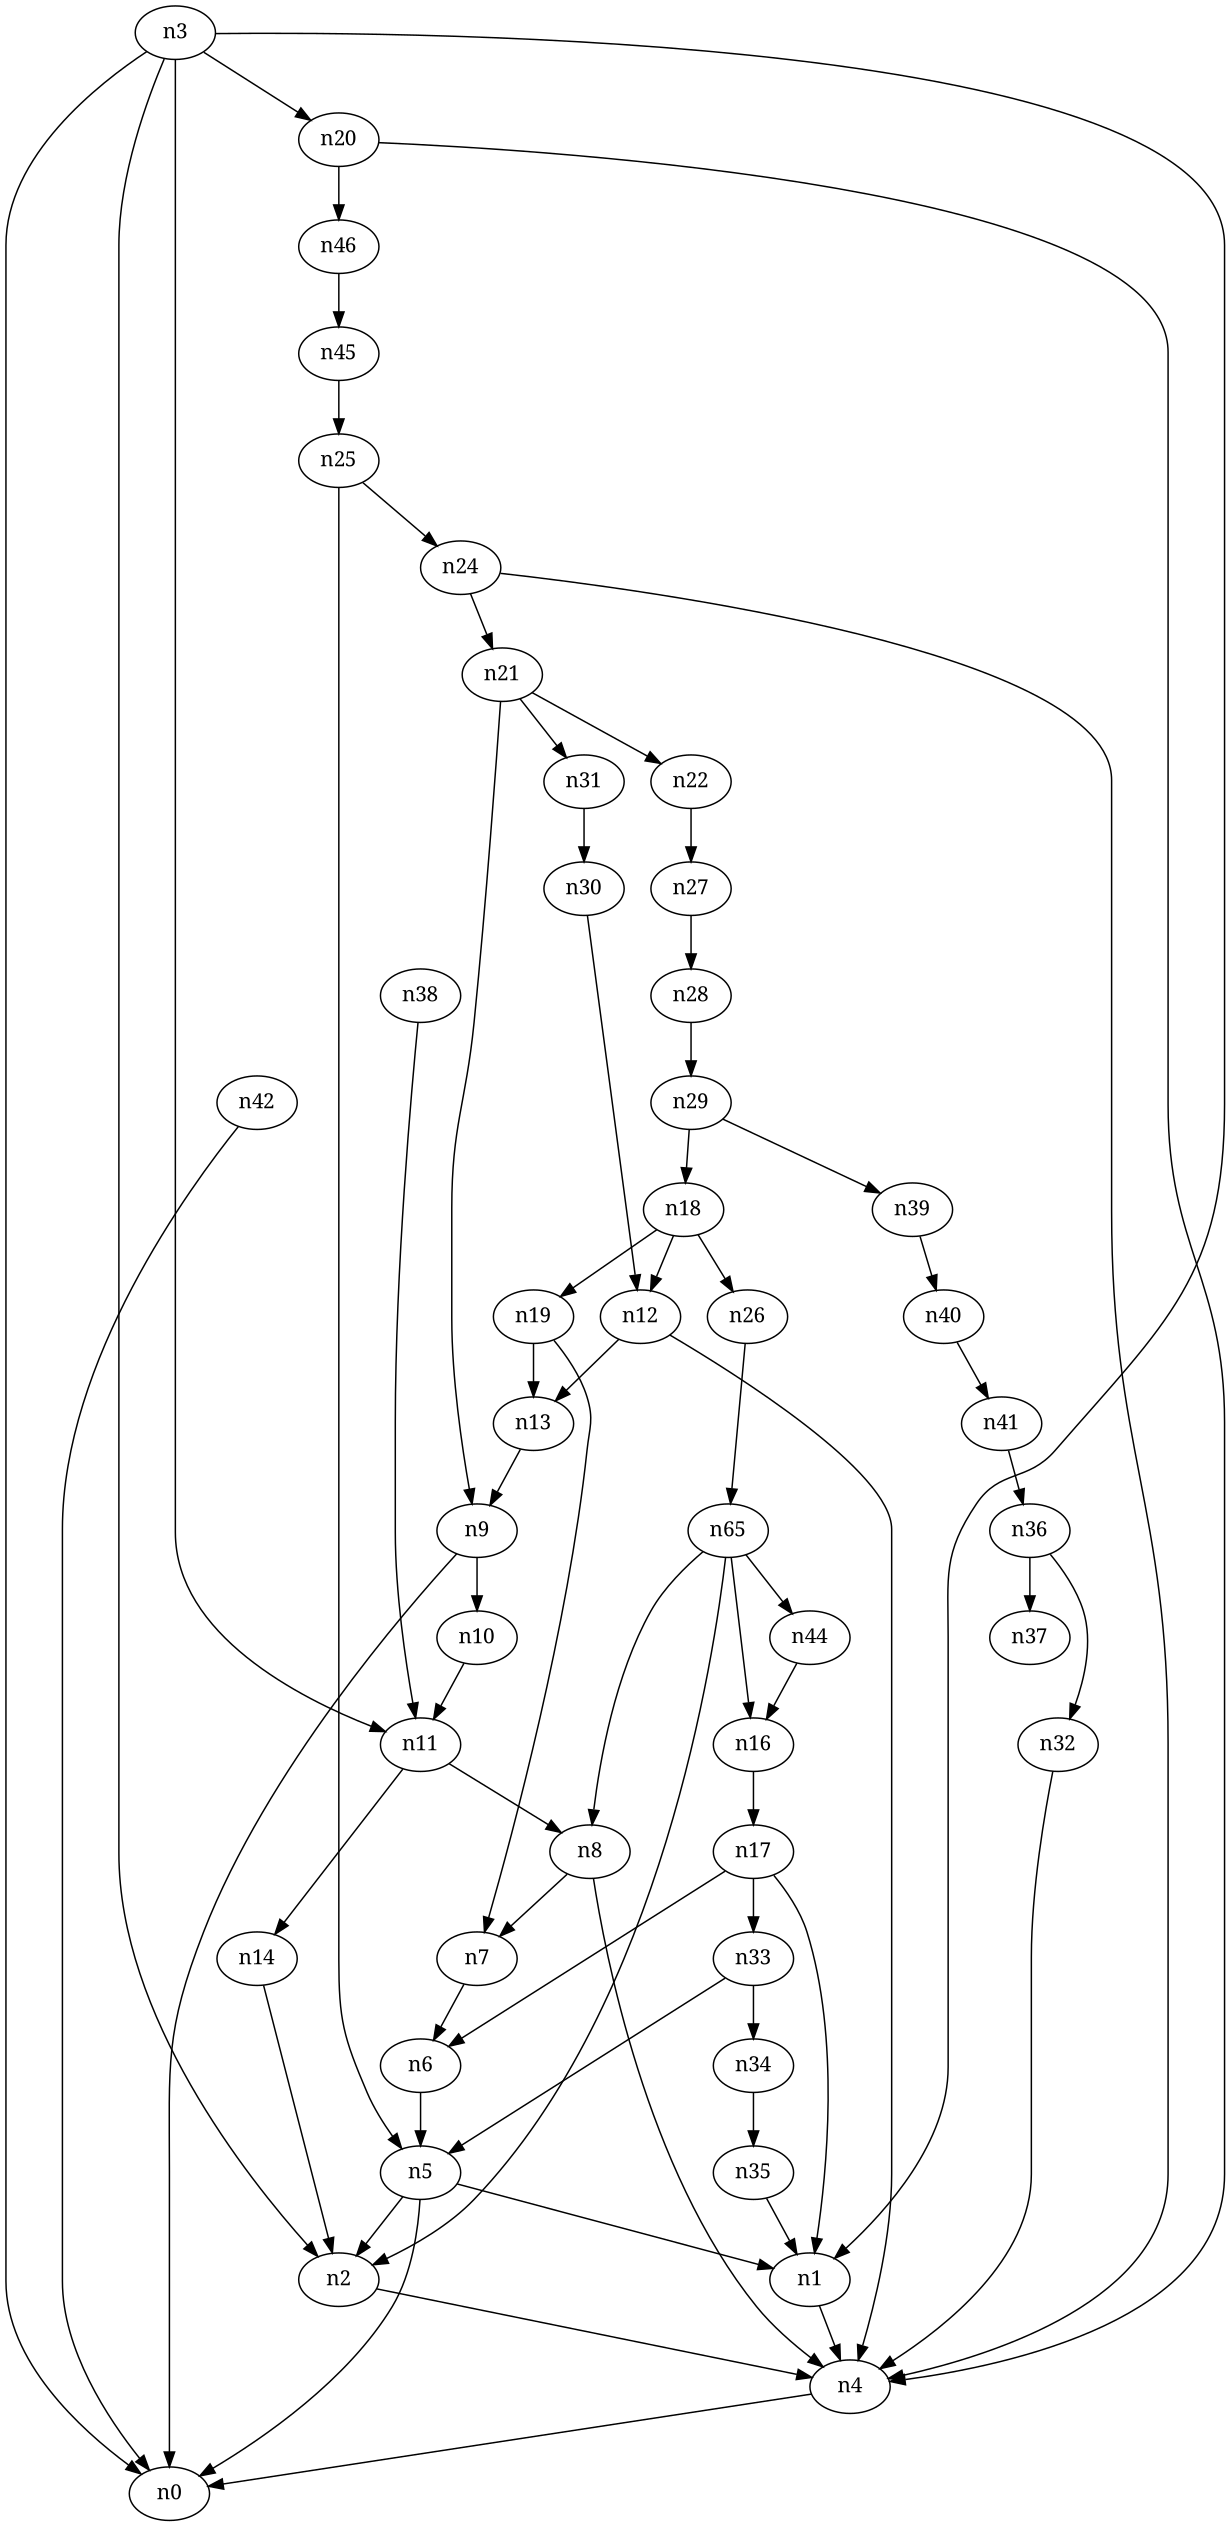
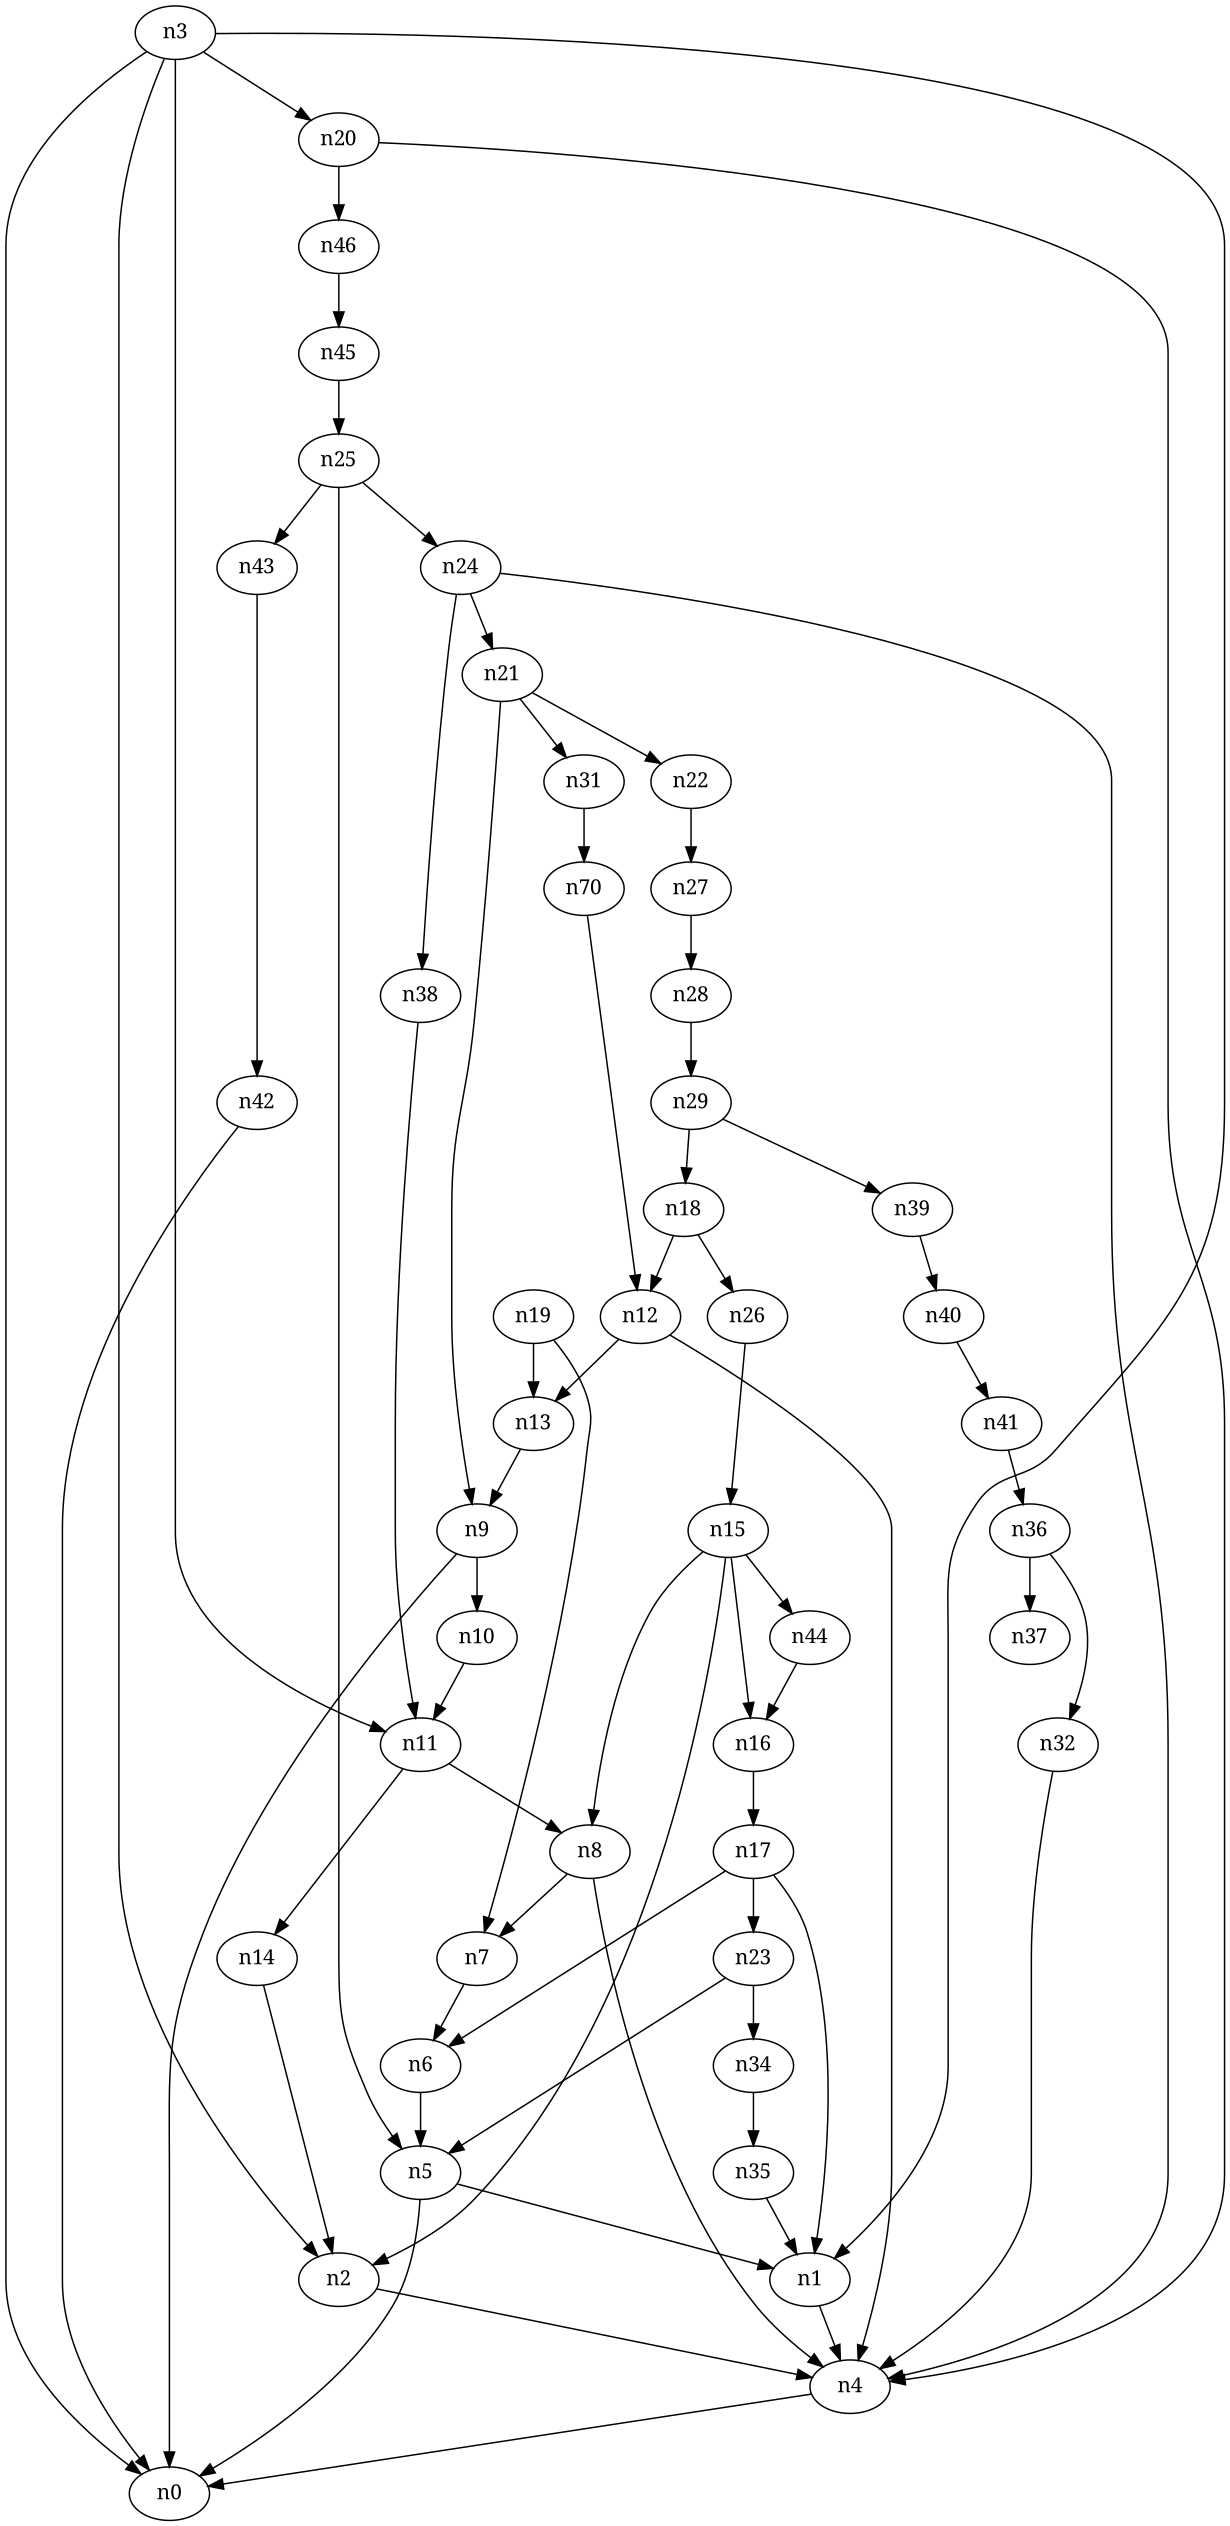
node "n43": added
edge "n24" -> "n38": added
node "n30": label "n30" -> "n70"
edge "n18" -> "n19": removed
node "n65": label "n65" -> "n15"
node "n33": label "n33" -> "n23"
edge "n5" -> "n2": removed
